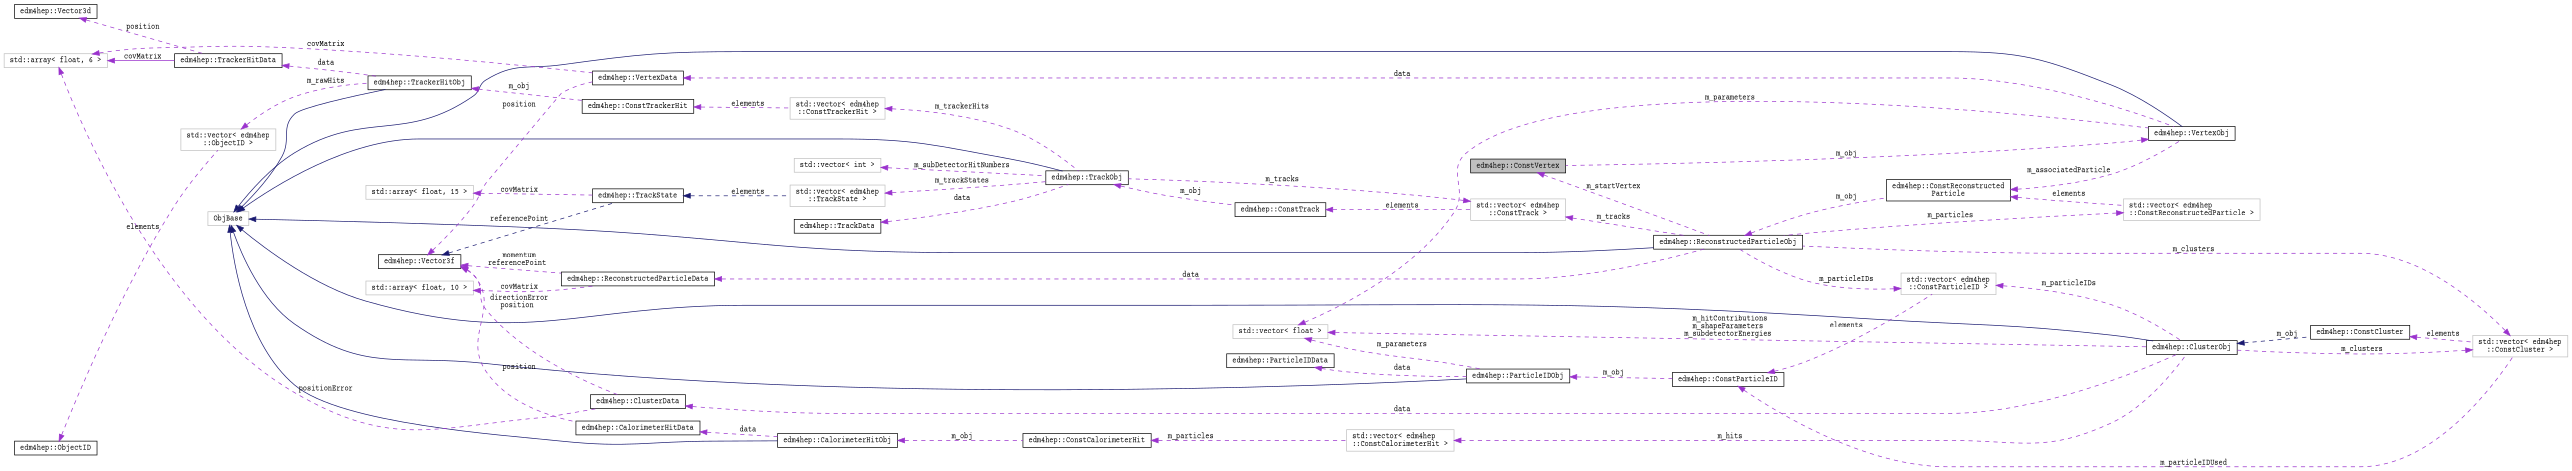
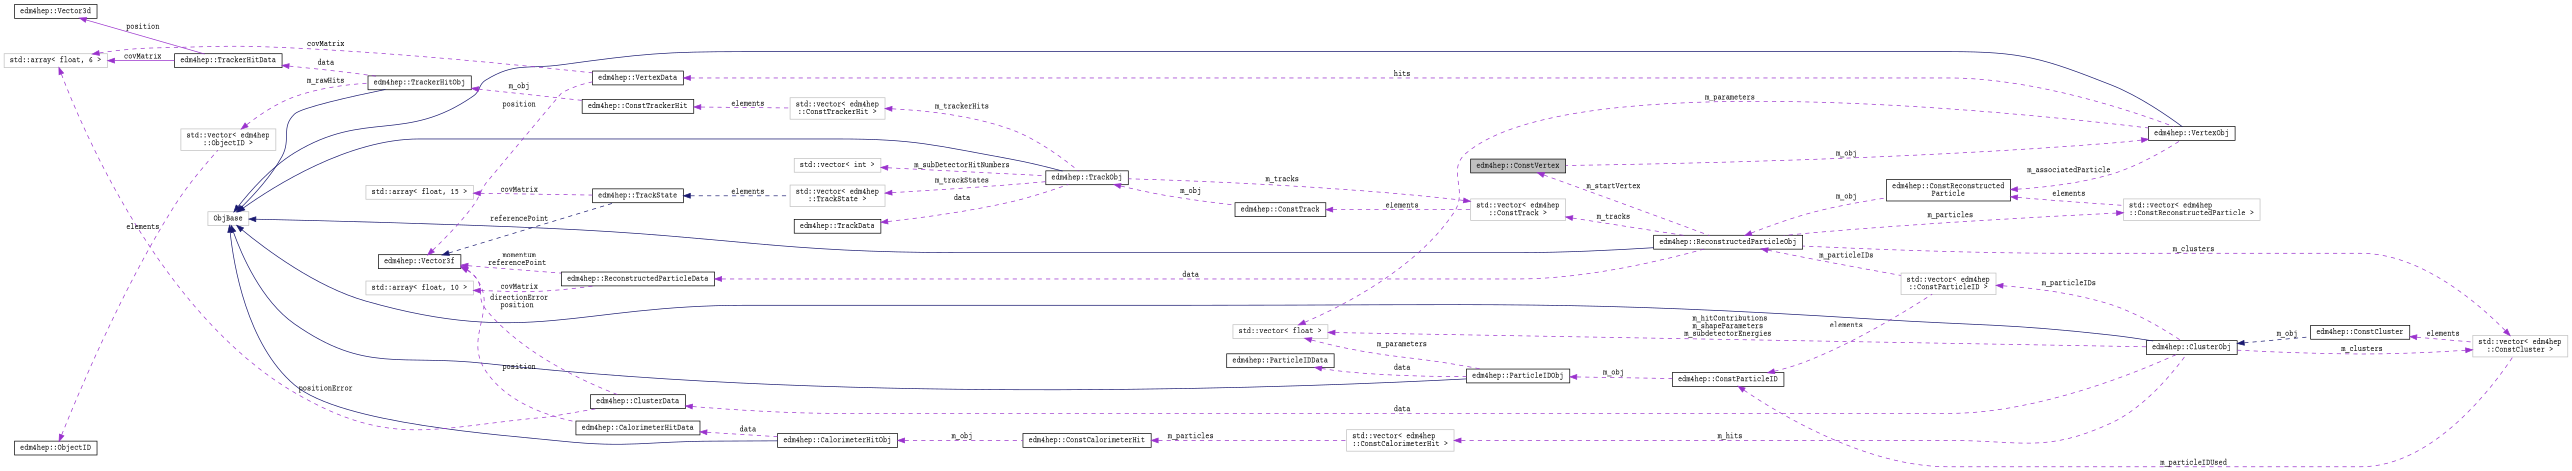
edge "edm4hep::TrackerHitData" -> "edm4hep::Vector3d": style dashed -> solid
edge "edm4hep::VertexObj" -> "edm4hep::VertexData": label " data" -> " hits"
edge "edm4hep::ReconstructedParticleObj" -> "std::vector< edm4hep ::ConstParticleID >": reversed
